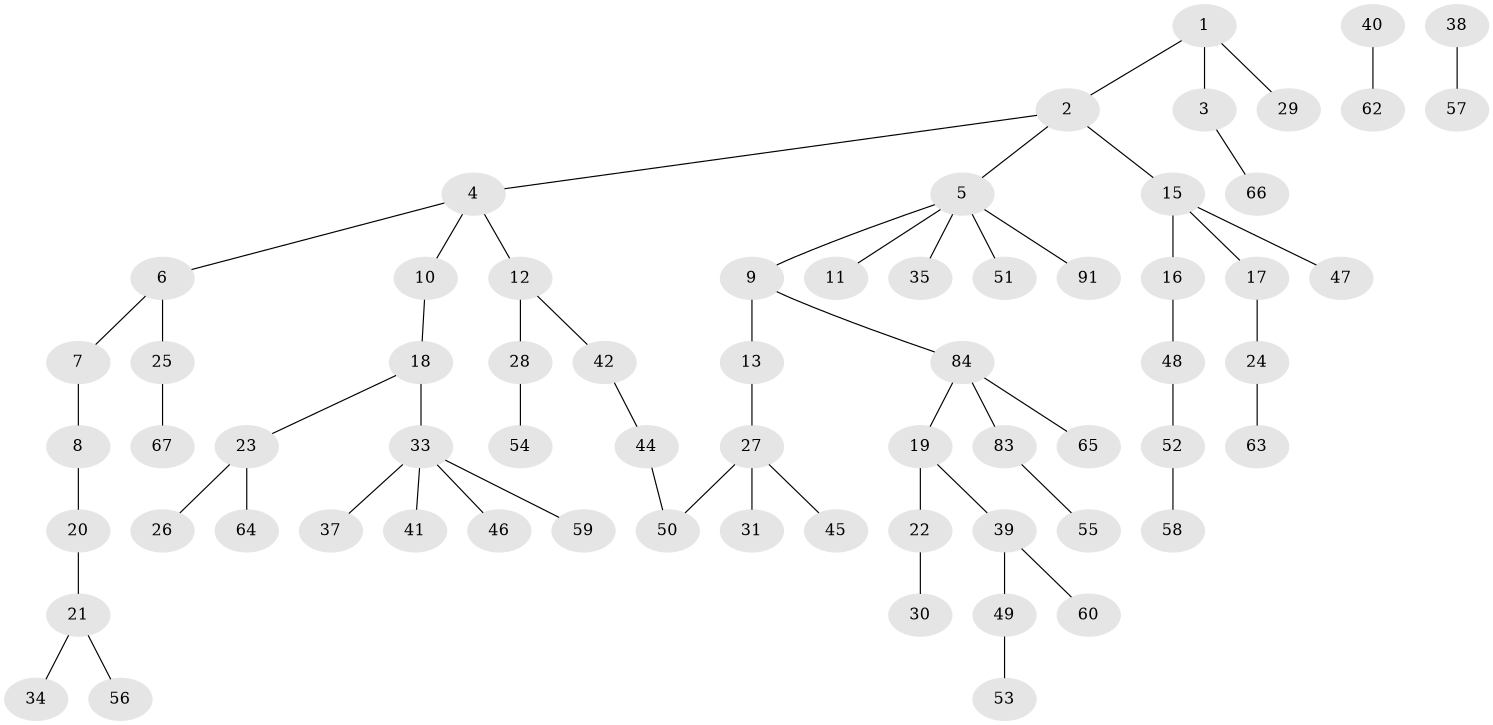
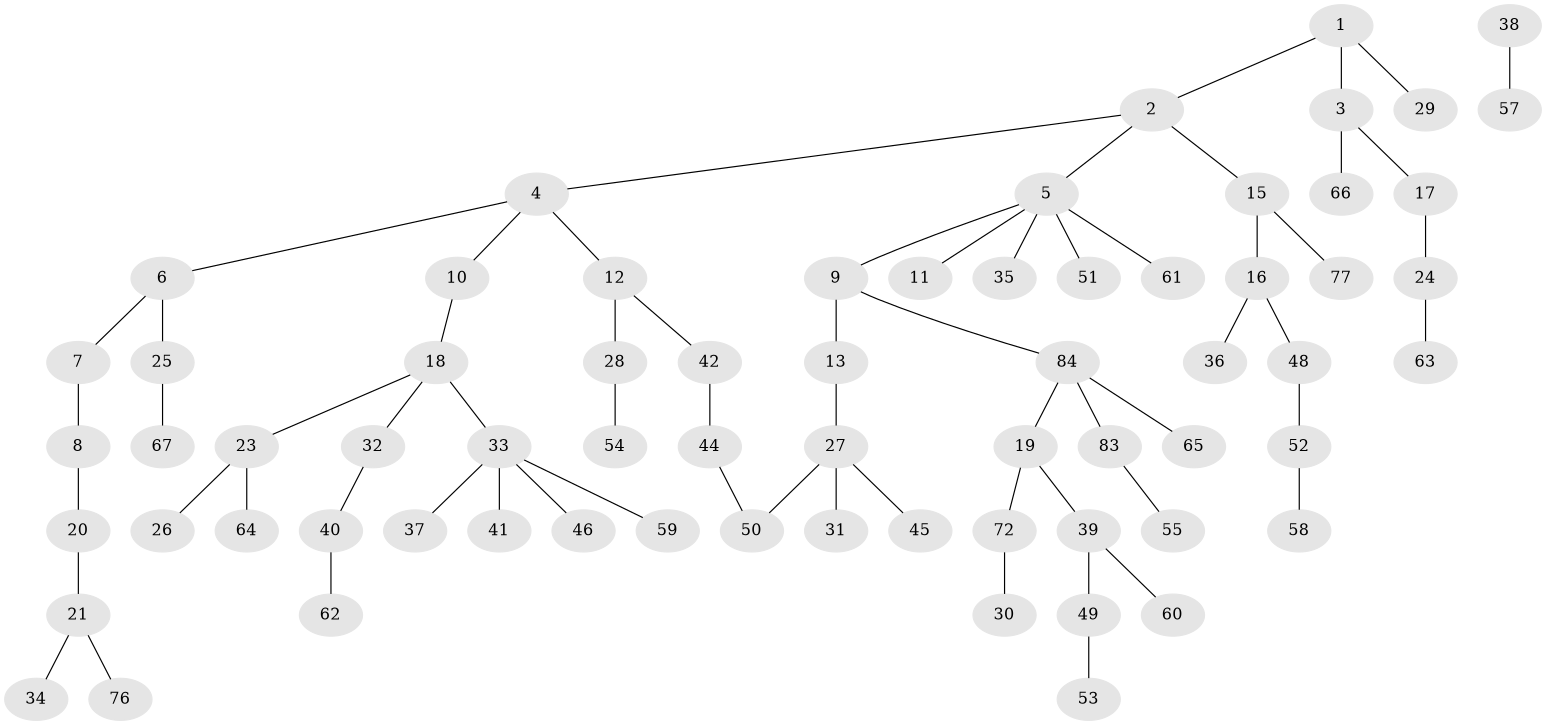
edge "15" -- "17": now "3" -- "17"
node "91": label "91" -> "61"
node "47": label "47" -> "77"
node "36": added
node "32": added
node "22": label "22" -> "72"
node "56": label "56" -> "76"
